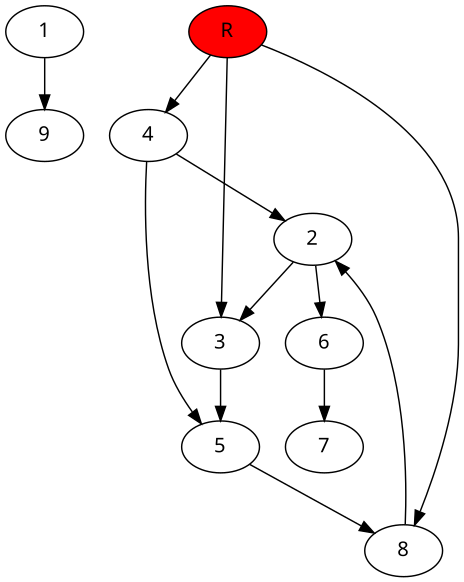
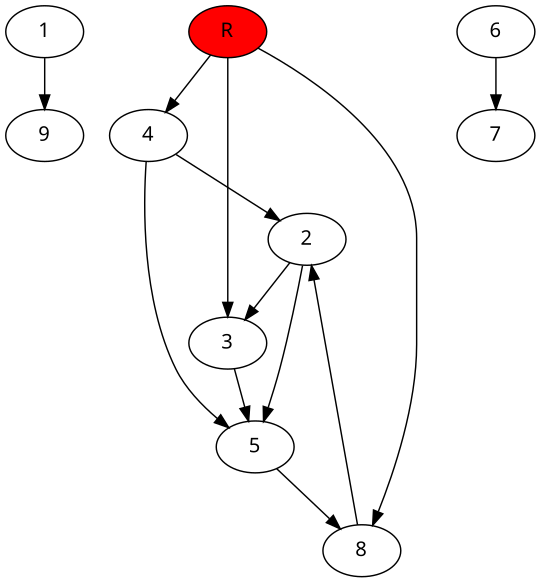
edge "2" -> "6": now "2" -> "5"
